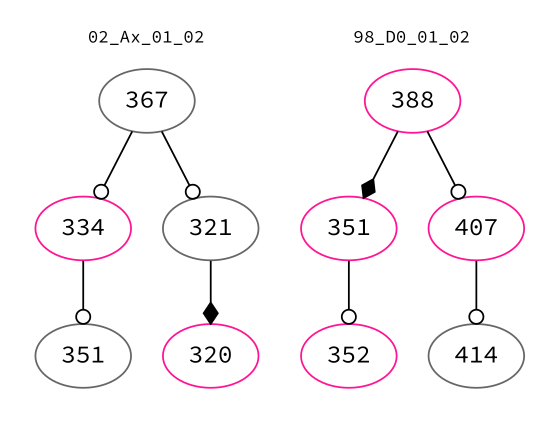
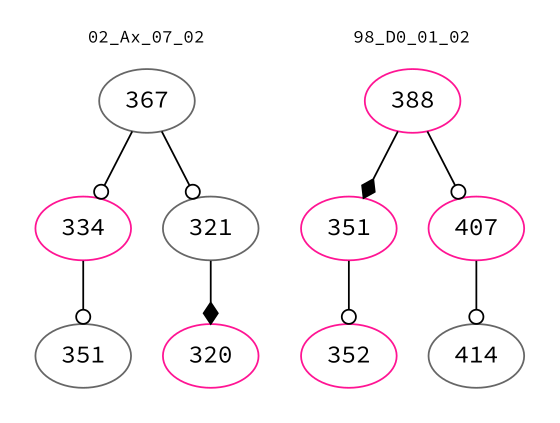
cluster "02_Ax_01_02": label "02_Ax_01_02" -> "02_Ax_07_02"
